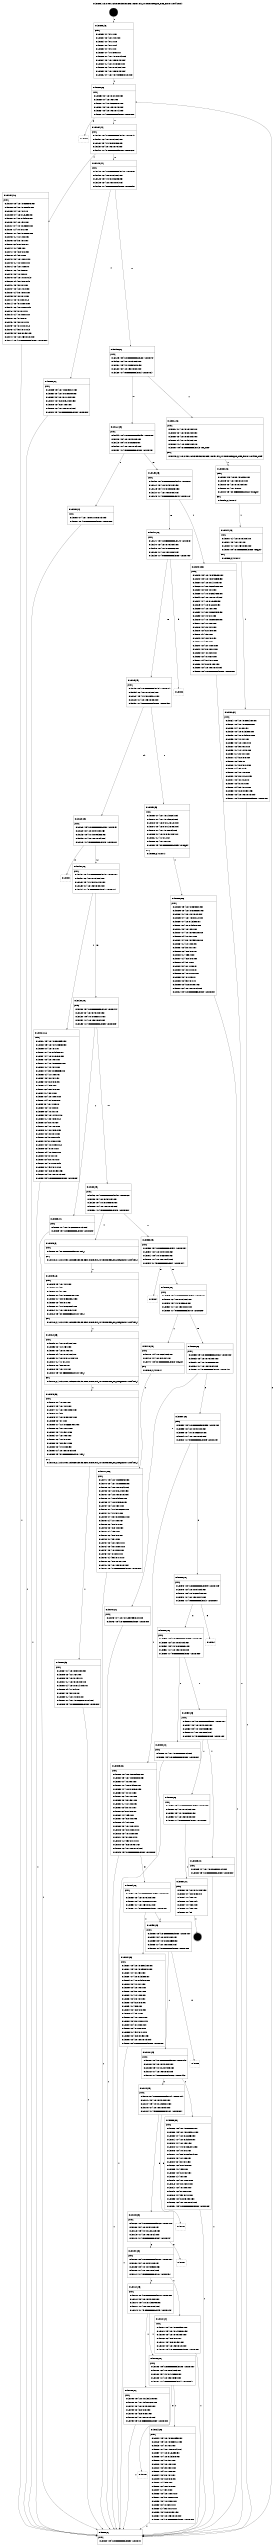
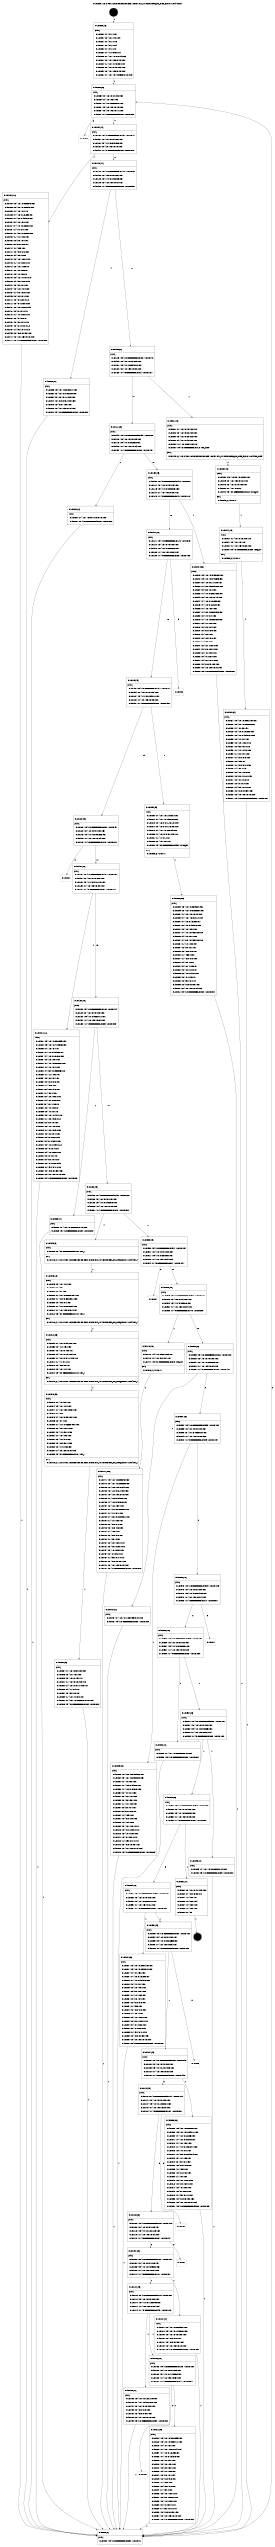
edge "0x4019d5 [83]" -> "0x4015d4 [25]": now "0x4015bb [25]" -> "0x4015d4 [25]"
